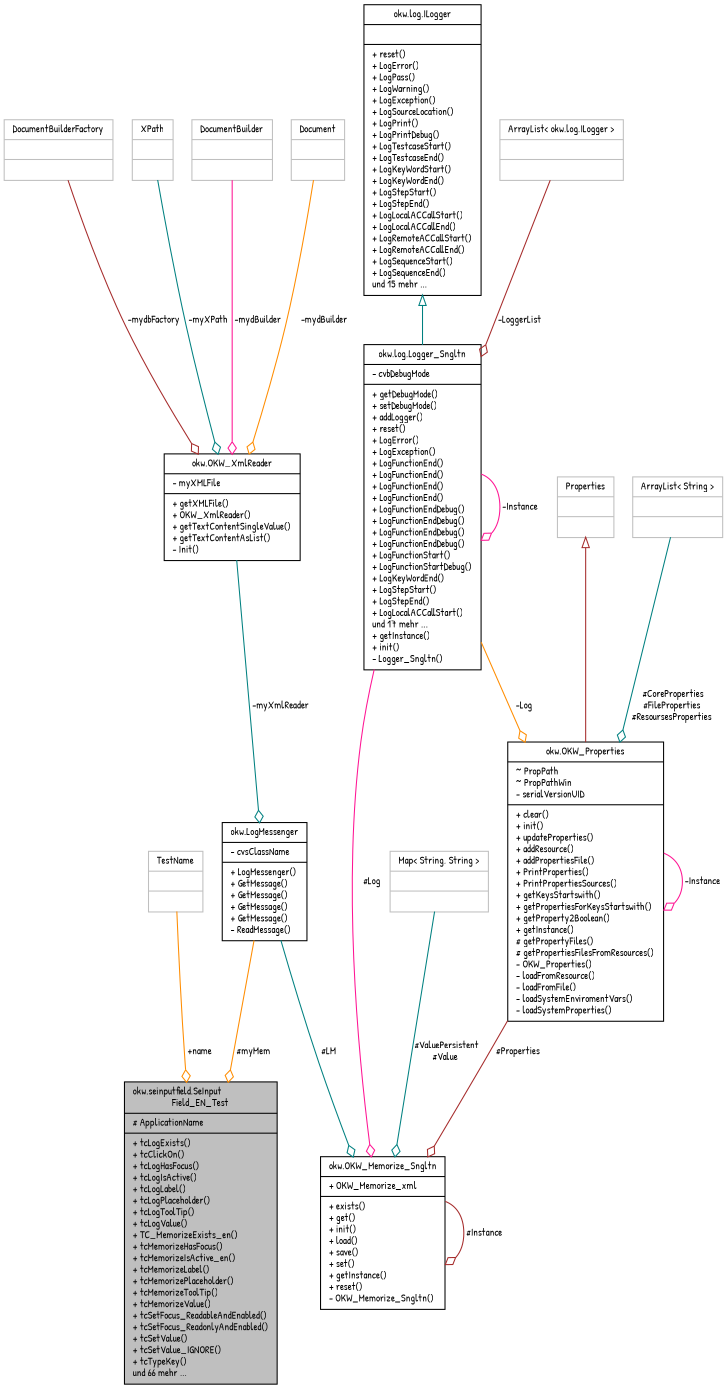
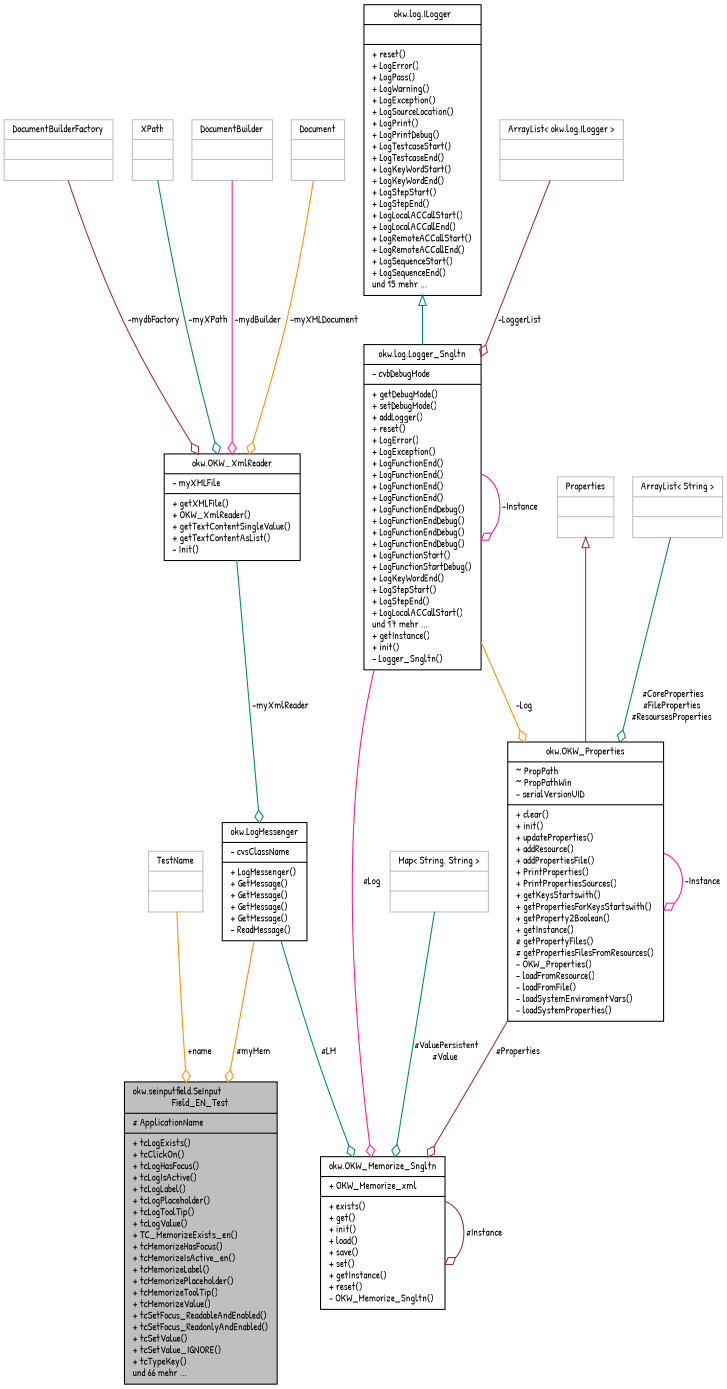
edge "Document" -> "okw.OKW_XmlReader": label " -mydBuilder" -> " -myXMLDocument"
